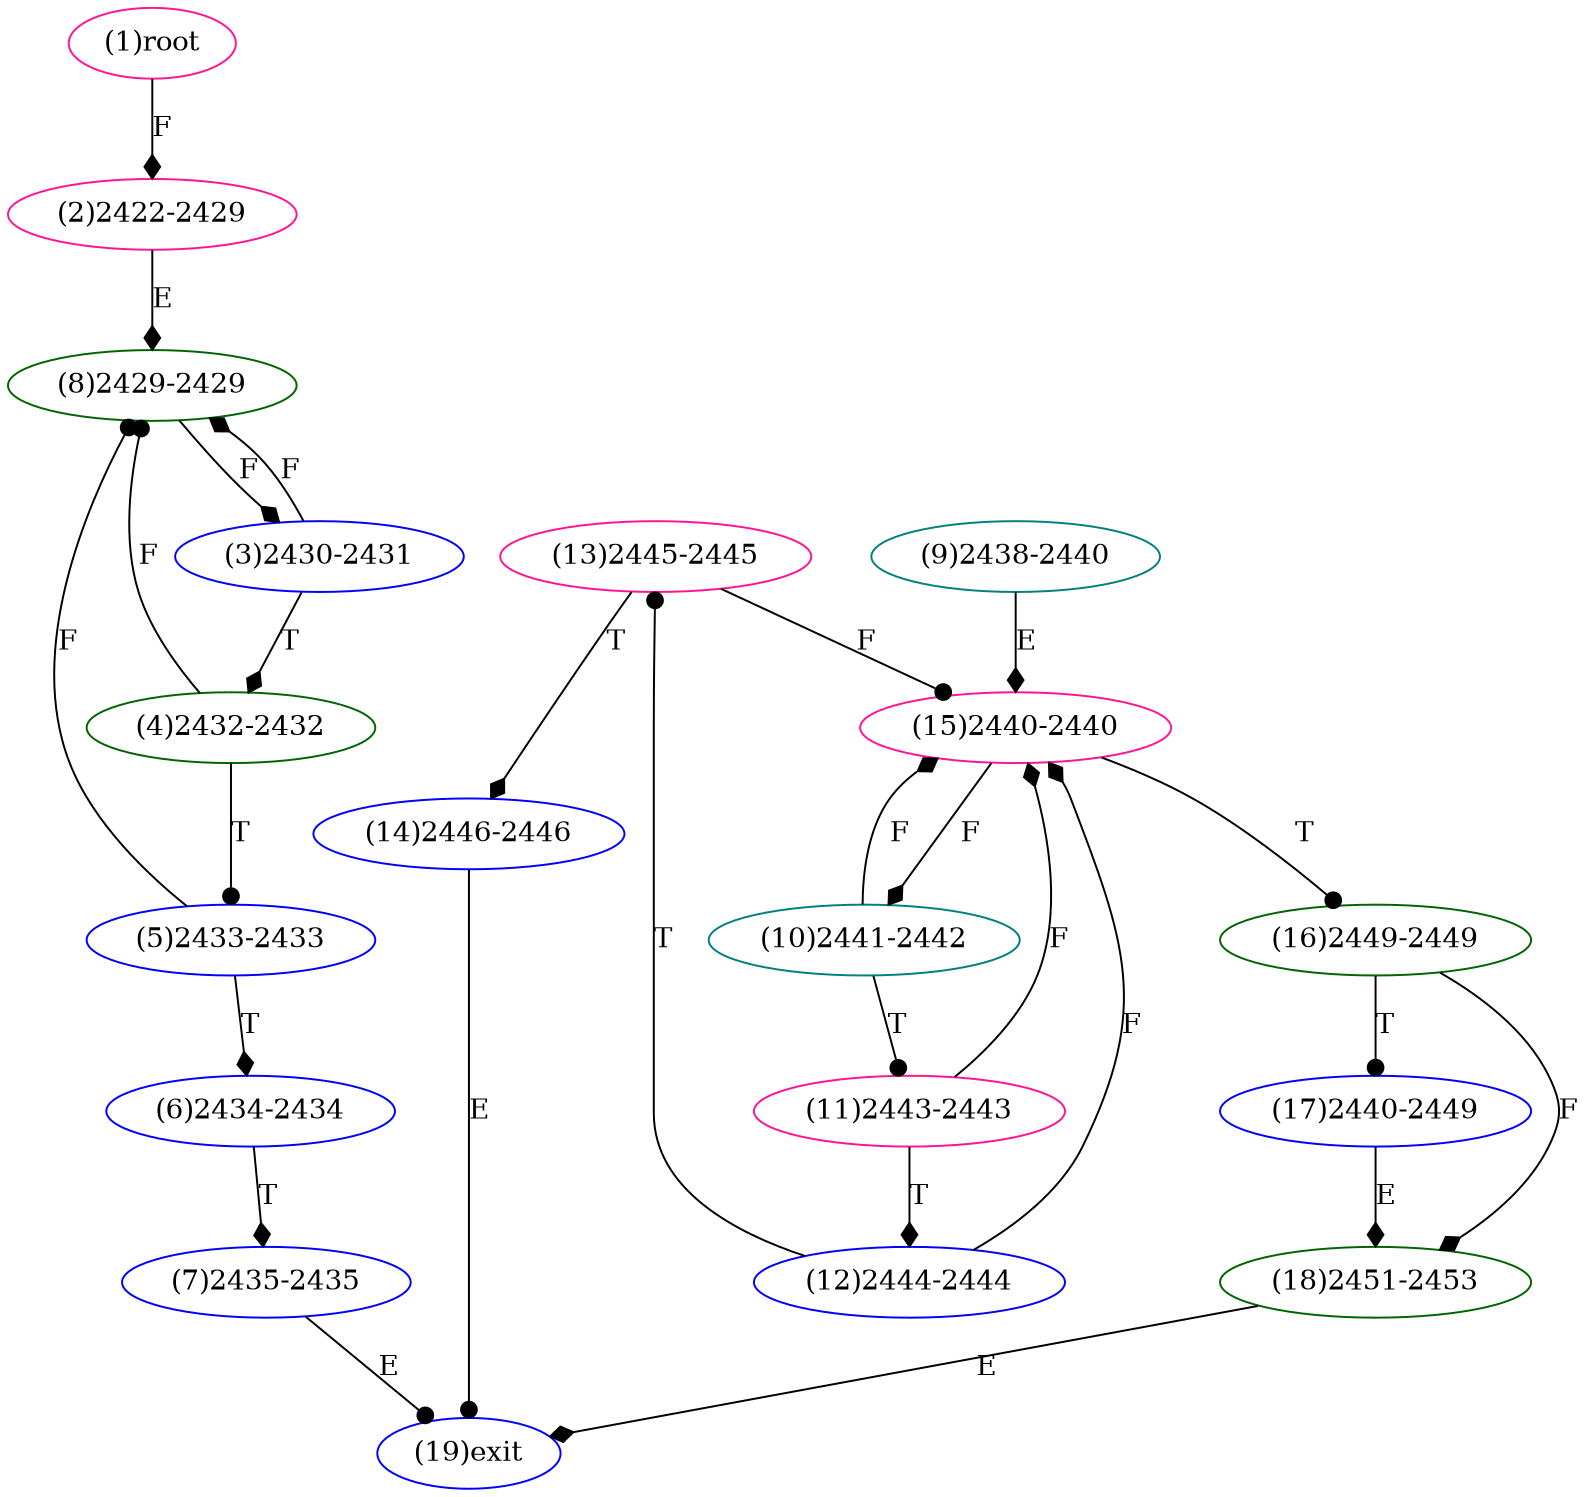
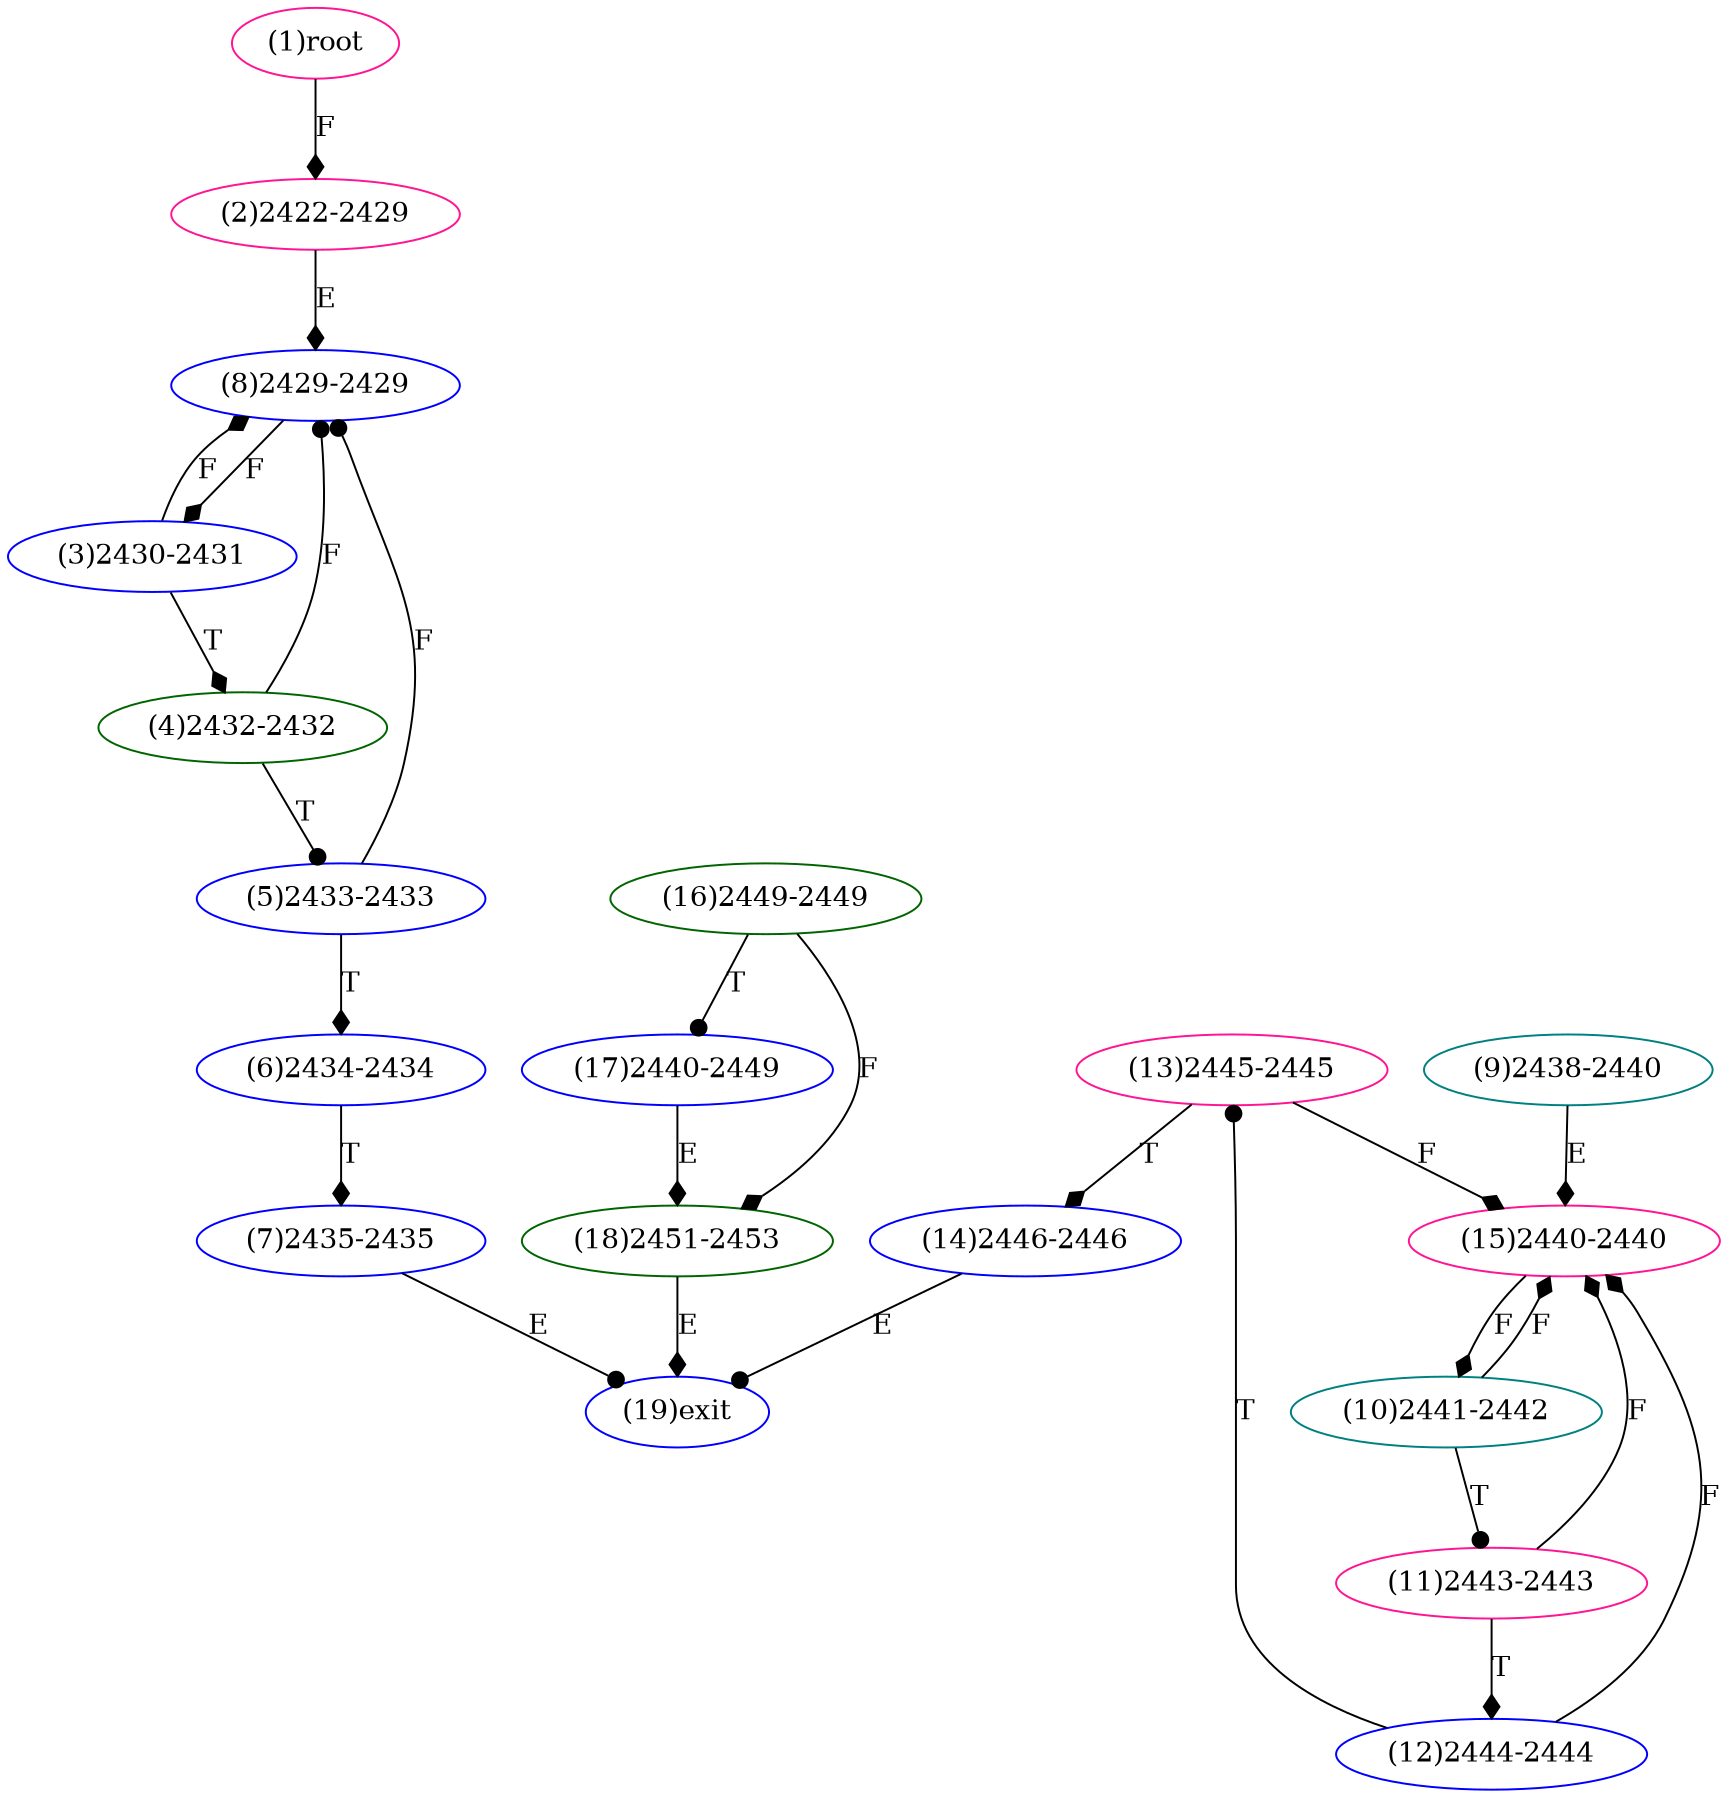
node "(8)2429-2429": color darkgreen -> blue
edge "(13)2445-2445" -> "(15)2440-2440": arrowhead dot -> diamond
edge "(15)2440-2440" -> "(16)2449-2449": removed, label "T"
